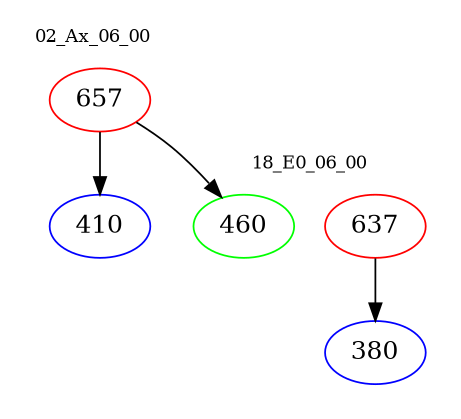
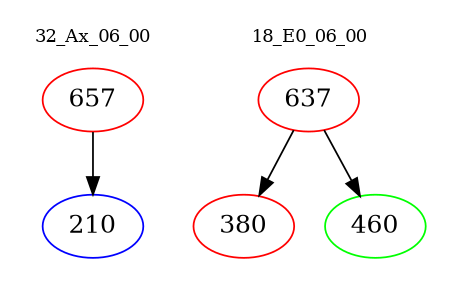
cluster "02_Ax_06_00": label "02_Ax_06_00" -> "32_Ax_06_00"
edge "657" -> "460": now "637" -> "460"
node "410": label "410" -> "210"
node "380": color blue -> red
